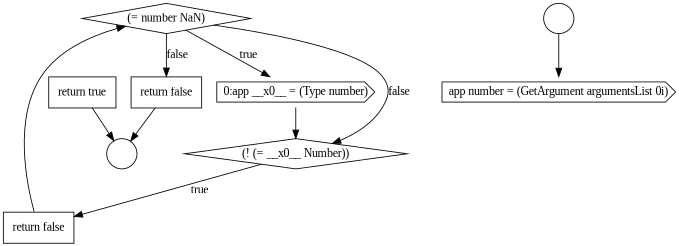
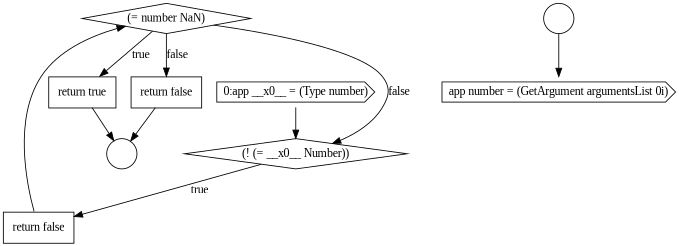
edge "(= number NaN)" -> "0:app __x0__ = (Type number)": now "(= number NaN)" -> "return true"
